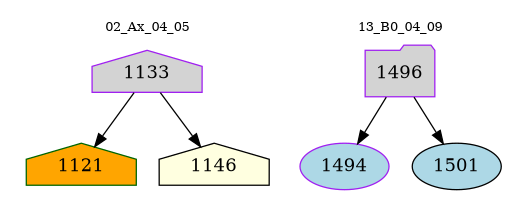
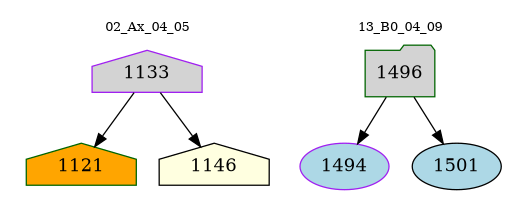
node "1496": color purple -> darkgreen
